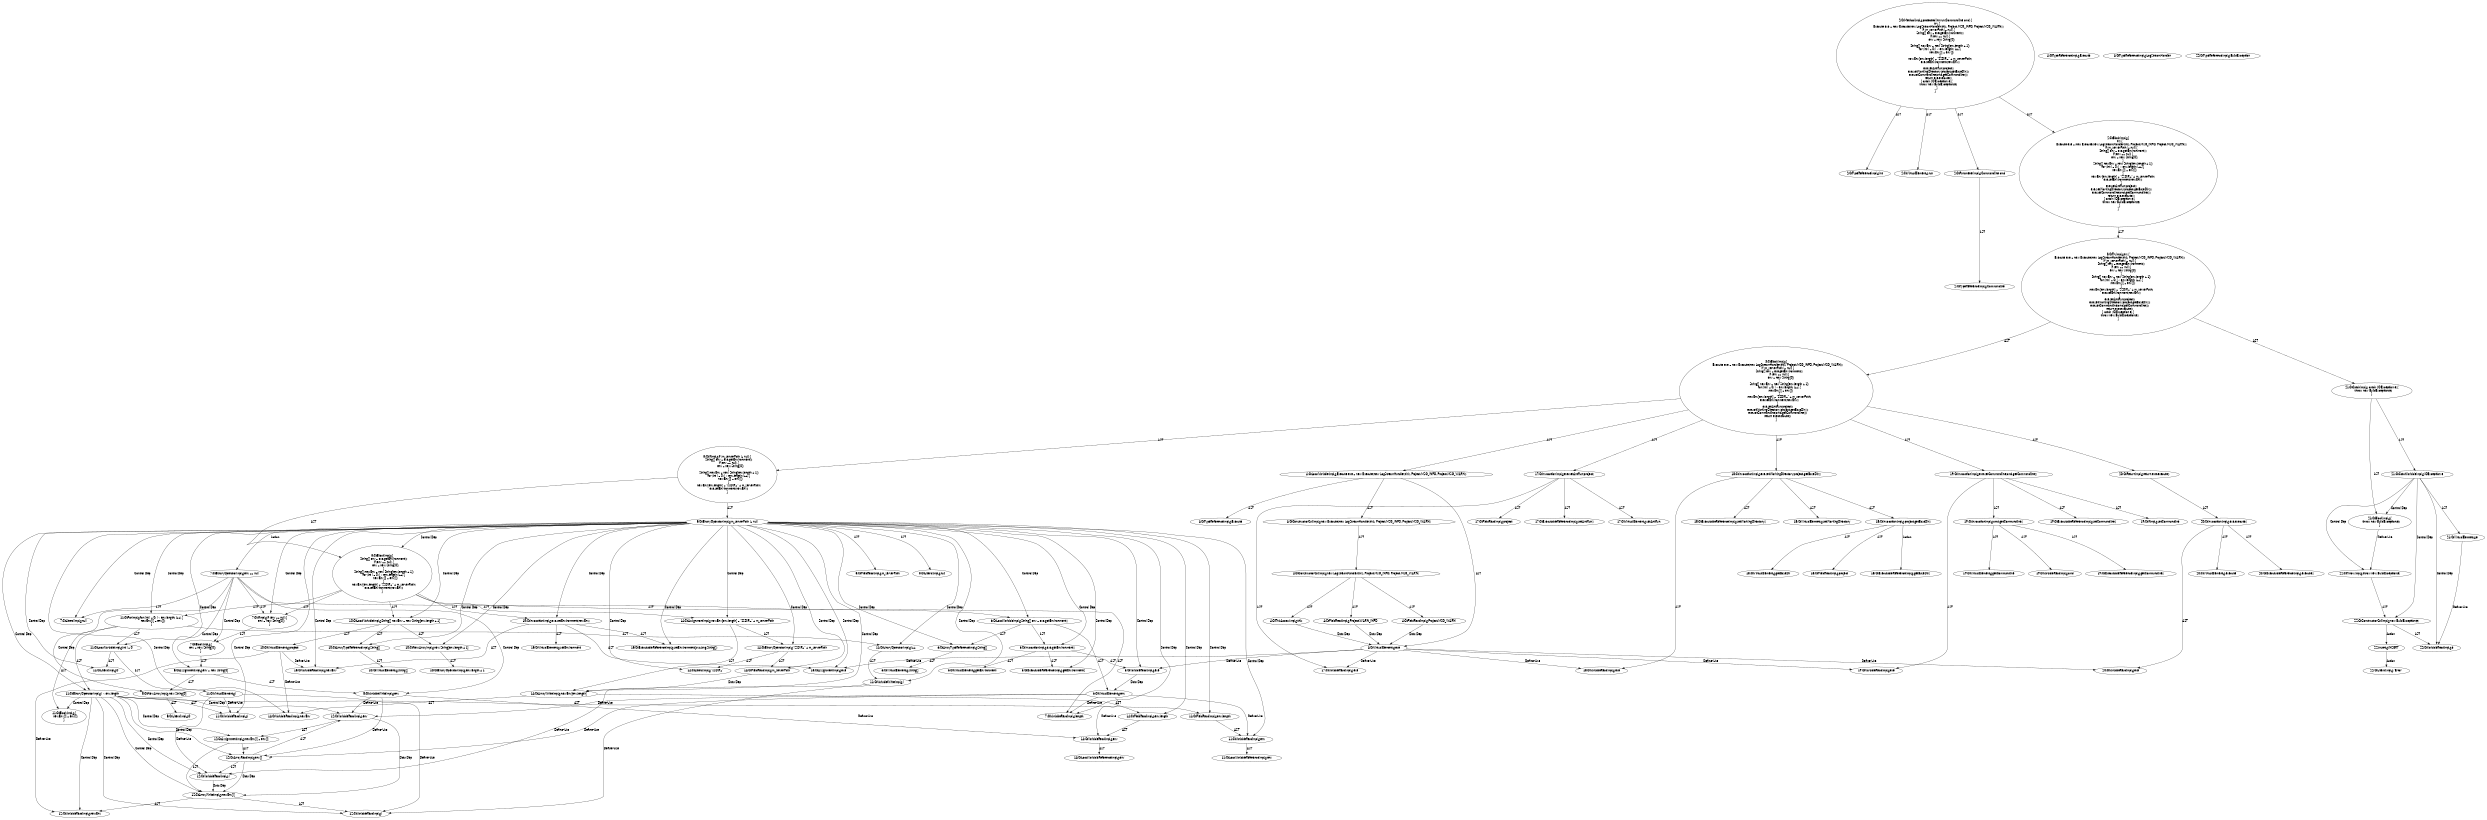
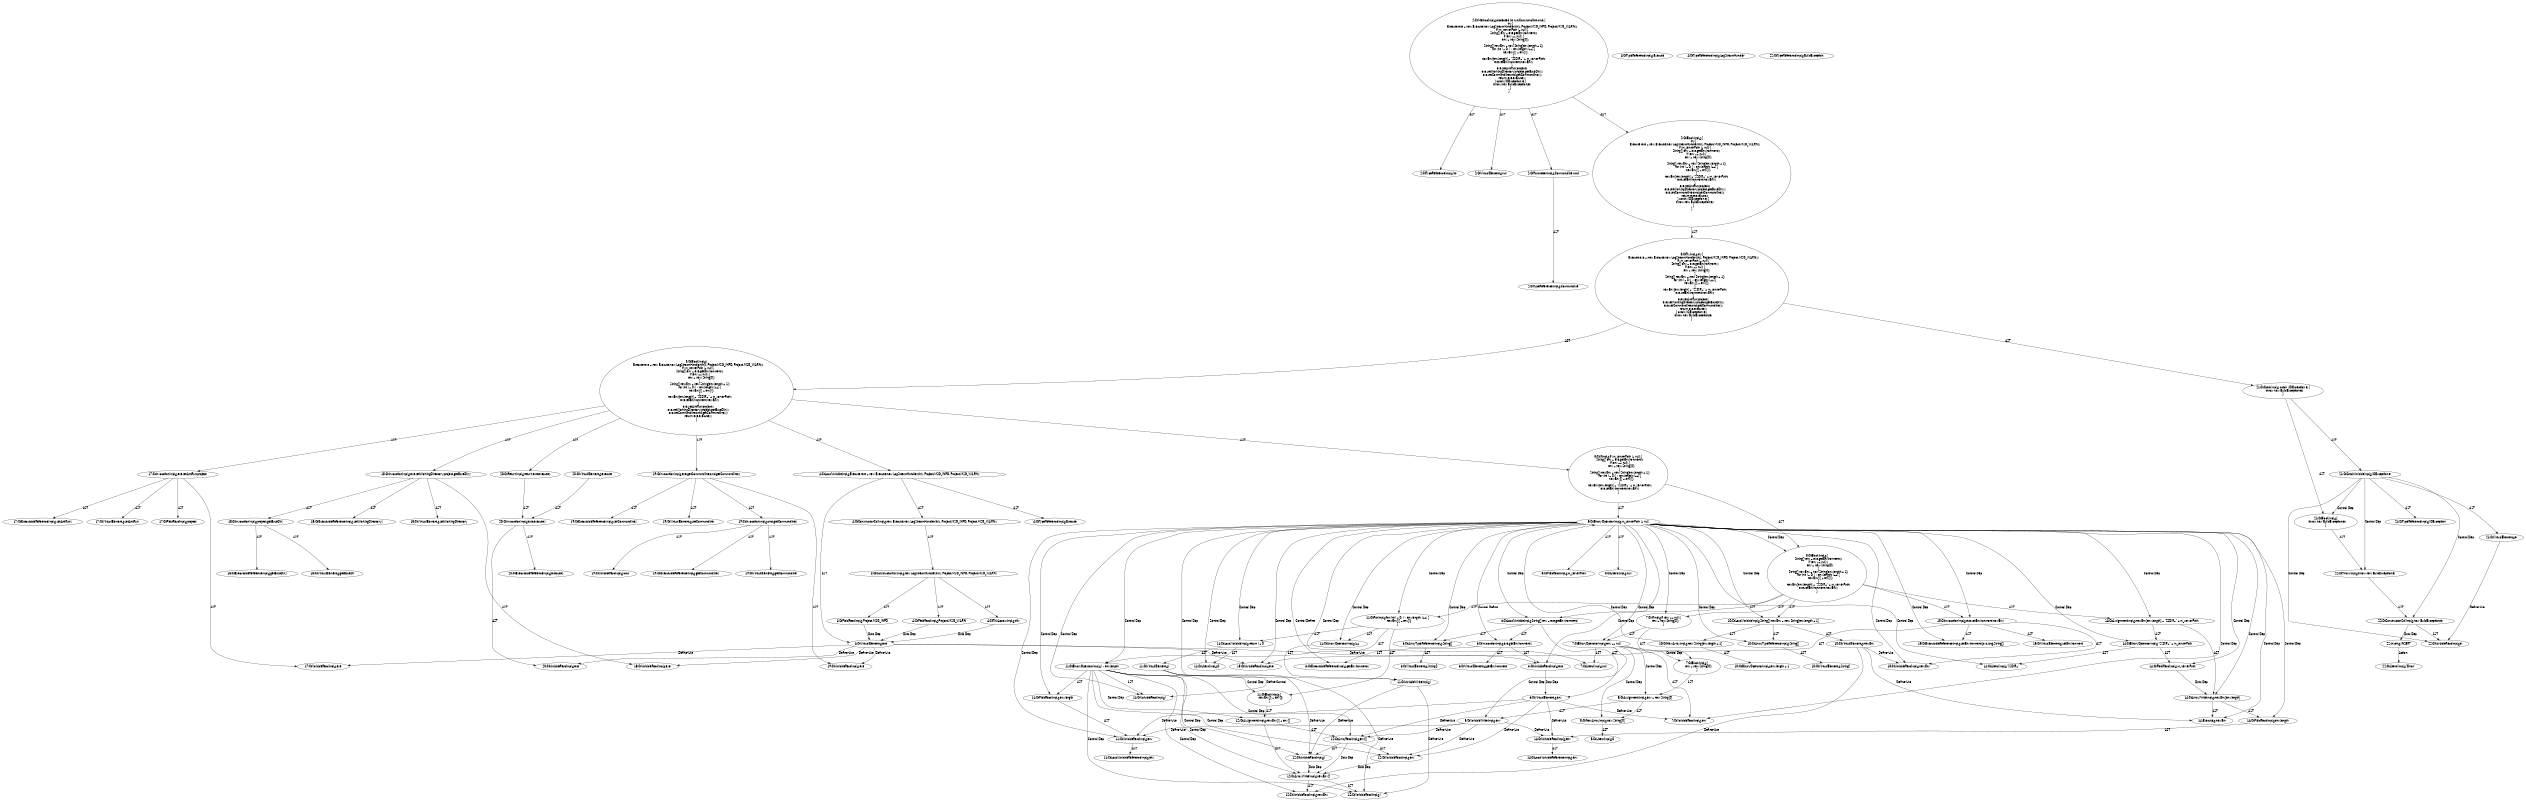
node "19:CtInvocationImpl@exe.setCommandline(cmd.getCommandline())": label "19:CtInvocationImpl@exe.setCommandline(cmd.getCommandline())" -> "19:CtInvocationImpl@exe.getCommandline(cmd.getCommandline())"
node "19:CtIfImpl@setCommandline": label "19:CtIfImpl@setCommandline" -> "19:CtVirtualElement@setCommandline"
node "21:CtTypeReferenceImpl@IOException": added
edge "5:CtBinaryOperatorImpl@m_serverPath != null" -> "7:CtBinaryOperatorImpl@env == null": label "Action" -> "Control Dep"
edge "18:CtInvocationImpl@project.getBaseDir()" -> "18:CtExecutableReferenceImpl@getBaseDir()": label "Action" -> "AST"
edge "21:CtBlockImpl@{ throw new BuildException(e); }" -> "22:CtThrowImpl@throw new BuildException(e)": label "Define-Use" -> "AST"
edge "20:CtInvocationImpl@exe.execute()" -> "20:CtVirtualElement@execute": reversed
edge "5:CtBinaryOperatorImpl@m_serverPath != null" -> "10:CtNewArrayImpl@new String[env.length + 1]": reversed
node "18:CtFieldReadImpl@project": removed
edge "7:CtBinaryOperatorImpl@env == null" -> "7:CtIfImpl@if (env == null) { env = new String[0]; }": reversed
edge "5:CtBinaryOperatorImpl@m_serverPath != null" -> "6:CtInvocationImpl@exe.getEnvironment()": label "Control Dep" -> "Control Define"
edge "5:CtBinaryOperatorImpl@m_serverPath != null" -> "6:CtExecutableReferenceImpl@getEnvironment()": label "Control Dep" -> "Control Define"
node "4:CtFieldReadImpl@Project.WARN_INFO": label "4:CtFieldReadImpl@Project.WARN_INFO" -> "4:CtFieldReadImpl@Project.MSG_INFO"
edge "22:CtConstructorCallImpl@new BuildException(e)" -> "22:Insert@INSERT": label "Action" -> "Data Dep"
node "11:CtLocalVariableImpl@int i = 0": label "11:CtLocalVariableImpl@int i = 0" -> "11:CtLocalVariableImpl@return i = 0"
node "10:CtVirtualElement@project": label "10:CtVirtualElement@project" -> "10:CtVirtualElement@newEnv"
node "15:CtAssignmentImpl@exe": label "15:CtAssignmentImpl@exe" -> "15:CtVariableReadImpl@exe"
edge "11:CtVirtualElement@i" -> "11:CtVariableReadImpl@i": label "Define-Use" -> "Define-Control"
node "14:CtVariableReadImpl@newEnv": label "14:CtVariableReadImpl@newEnv" -> "14:Execute@newEnv"
node "7:CtVariableReadImpl@length": label "7:CtVariableReadImpl@length" -> "7:CtVariableReadImpl@env"
edge "8:CtVariableWriteImpl@env" -> "11:CtVariableReadImpl@env": added, label "Define-Use"
edge "12:CtVariableReadImpl@env" -> "12:CtAssignmentImpl@newEnv[i] = env[i]": now "11:CtBlockImpl@{ newEnv[i] = env[i]; }" -> "12:CtAssignmentImpl@newEnv[i] = env[i]"
